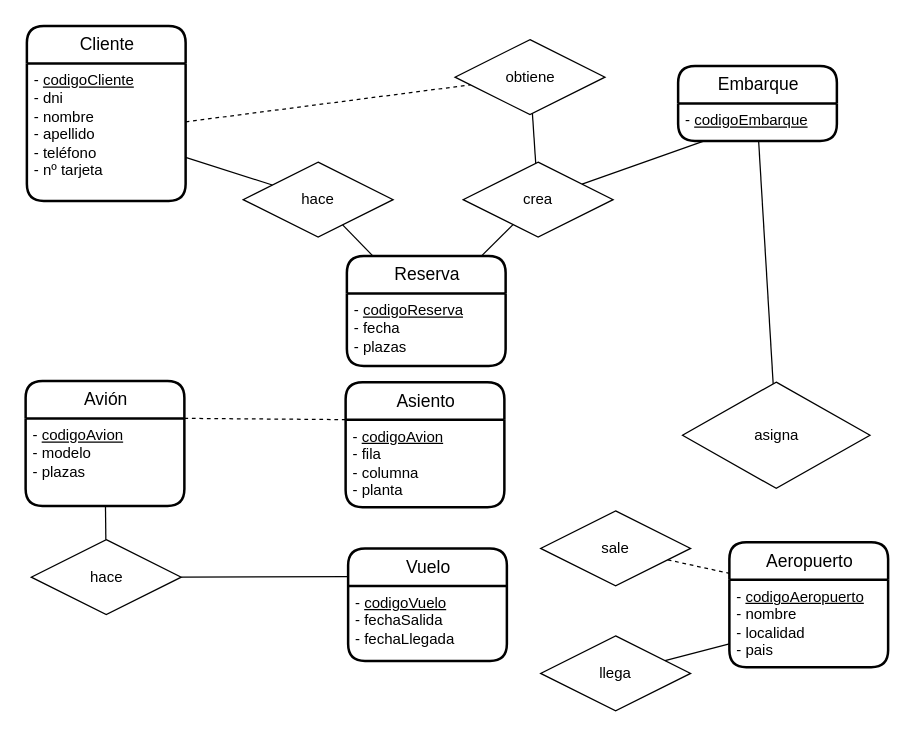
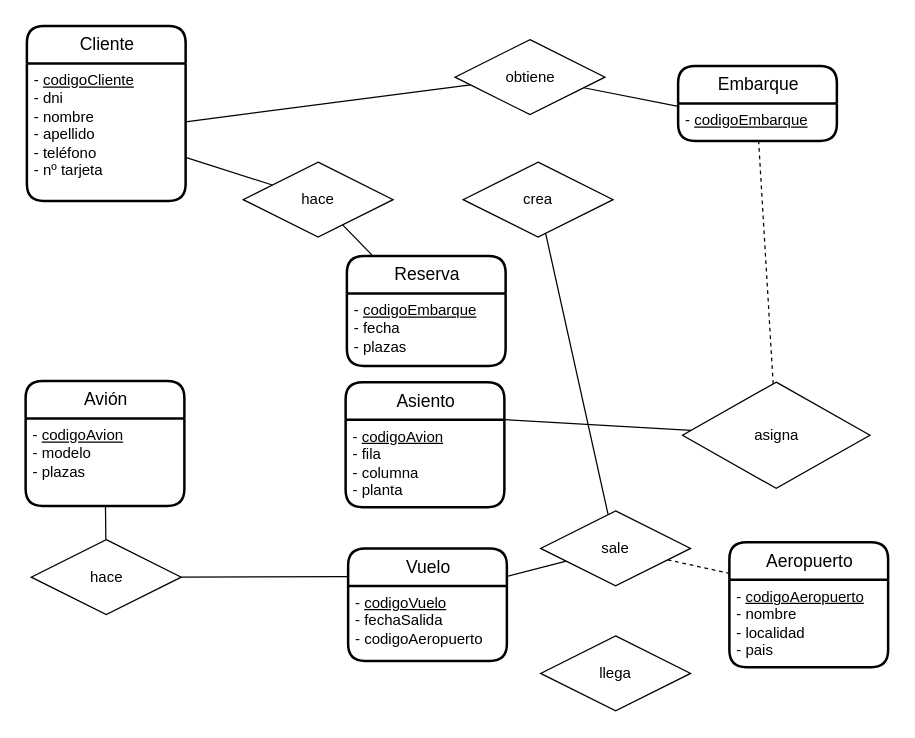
edge "obtiene" -- "- codigoCliente - dni - nombre - apellido - teléfono - nº tarjeta": style dashed -> solid
edge "obtiene" -- "crea": now "obtiene" -- "- codigoEmbarque"
edge "- codigoEmbarque" -- "crea": now "sale" -- "crea"
edge "crea" -- "Reserva": removed
edge "- codigoEmbarque" -- "asigna": style solid -> dashed
node "- codigoReserva - fecha - plazas": label "- codigoReserva - fecha - plazas" -> "- codigoEmbarque - fecha - plazas"
edge "- codigoAvion - modelo - plazas" -- "- codigoAvion - fila - columna - planta": removed
edge "asigna" -- "- codigoAvion - fila - columna - planta": added
edge "sale" -- "Vuelo": added
node "- codigoVuelo - fechaSalida - fechaLlegada": label "- codigoVuelo - fechaSalida - fechaLlegada" -> "- codigoVuelo - fechaSalida - codigoAeropuerto"
edge "- codigoAeropuerto - nombre - localidad - pais" -- "llega": removed
